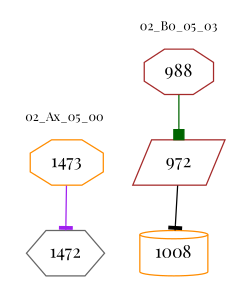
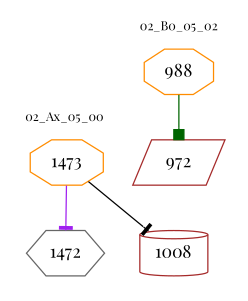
cluster "02_B0_05_03": label "02_B0_05_03" -> "02_B0_05_02"
node "988": color brown -> darkorange
edge "972" -> "1008": now "1473" -> "1008"
node "1008": color darkorange -> brown
